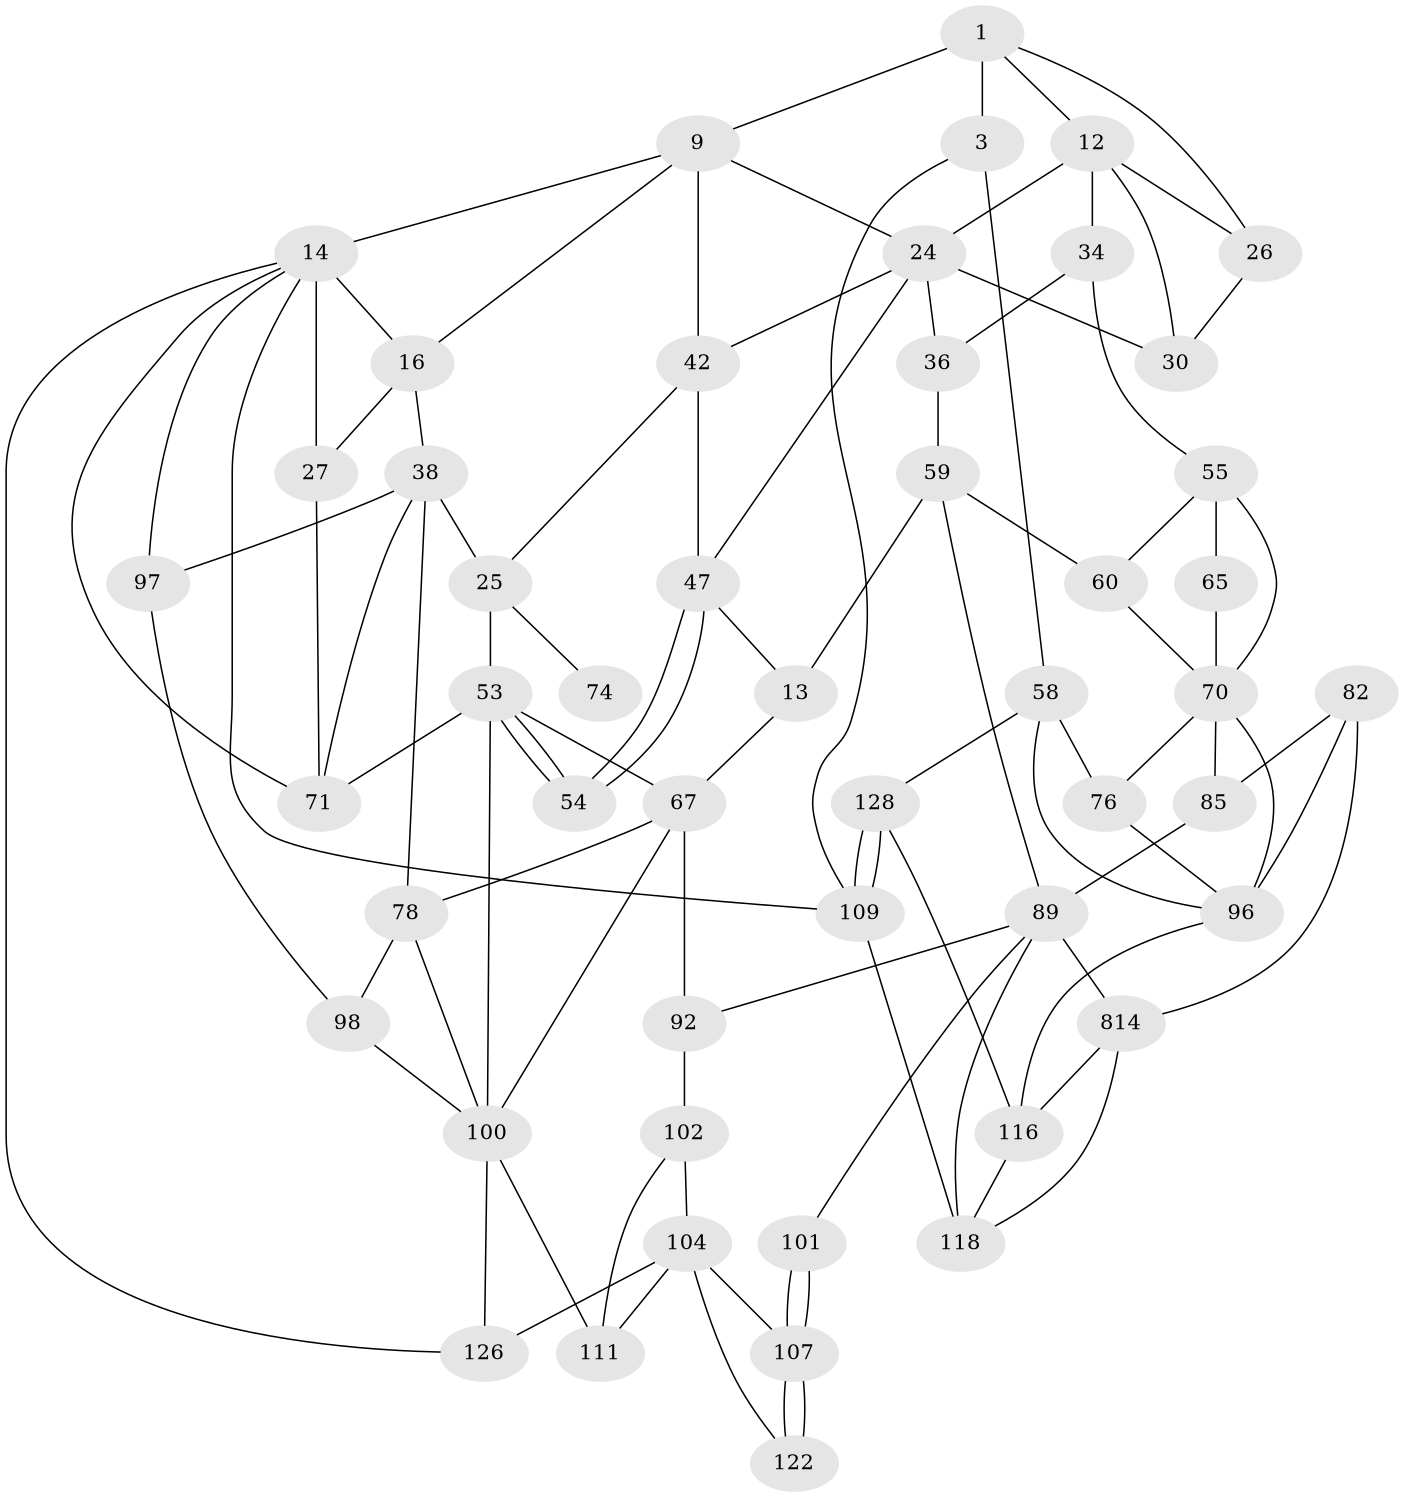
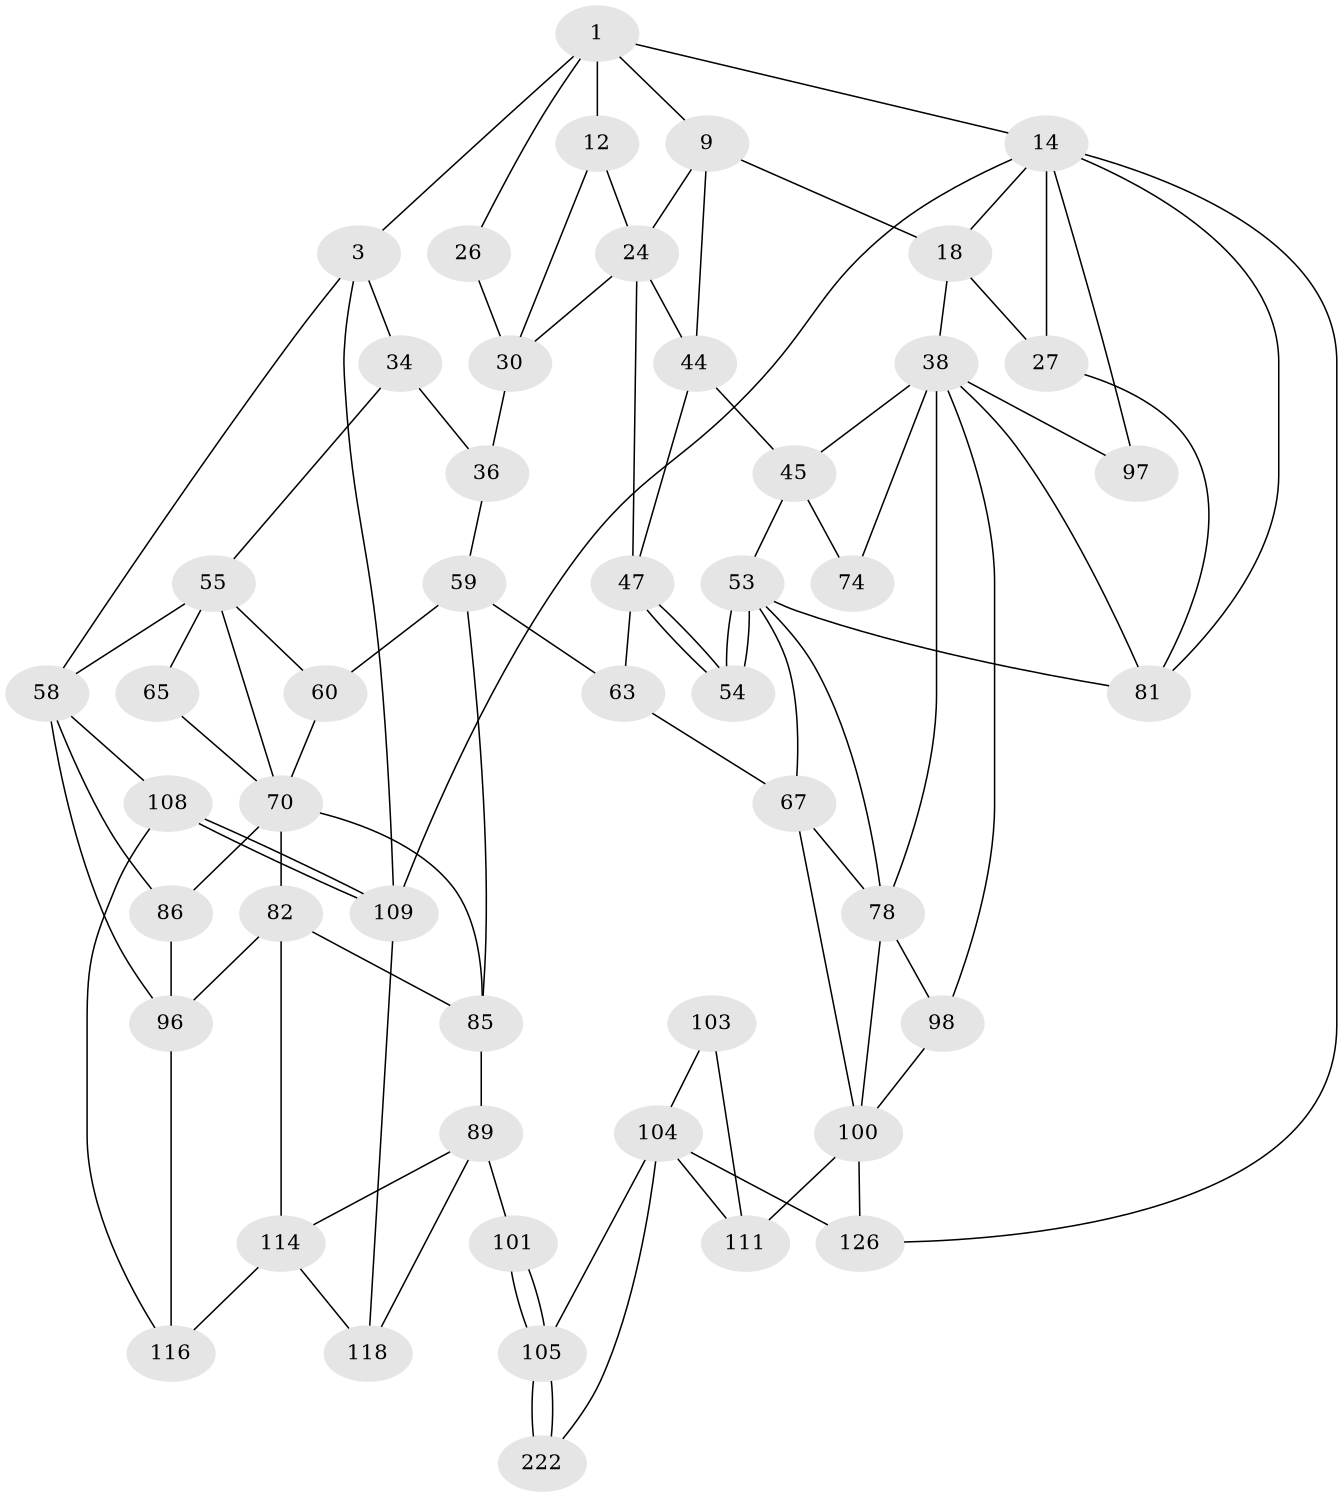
edge "9" -- "14": now "1" -- "14"
edge "12" -- "34": now "3" -- "34"
edge "12" -- "26": removed
edge "24" -- "36": now "30" -- "36"
node "16": label "16" -> "18"
node "42": label "42" -> "44"
edge "38" -- "74": added
node "25": label "25" -> "45"
edge "55" -- "58": added
node "13": label "13" -> "63"
edge "59" -- "89": now "59" -- "85"
edge "70" -- "96": now "70" -- "82"
node "71": label "71" -> "81"
node "128": label "128" -> "108"
node "76": label "76" -> "86"
edge "97" -- "98": now "38" -- "98"
edge "53" -- "100": now "53" -- "78"
node "92": removed
node "814": label "814" -> "114"
node "102": label "102" -> "103"
edge "116" -- "118": removed
node "107": label "107" -> "105"
node "122": label "122" -> "222"
